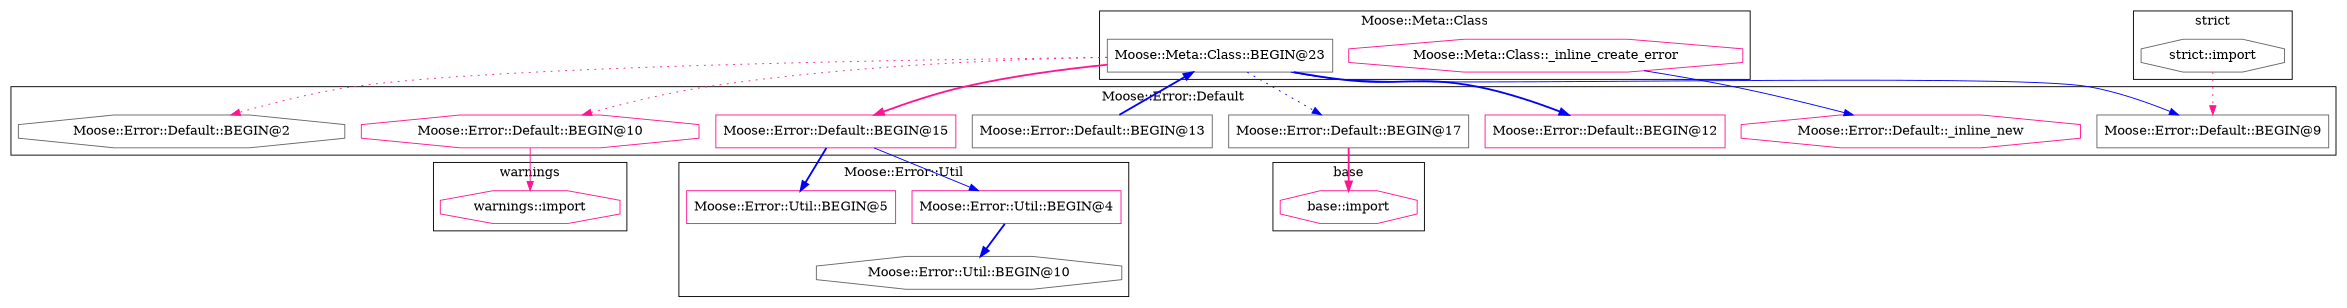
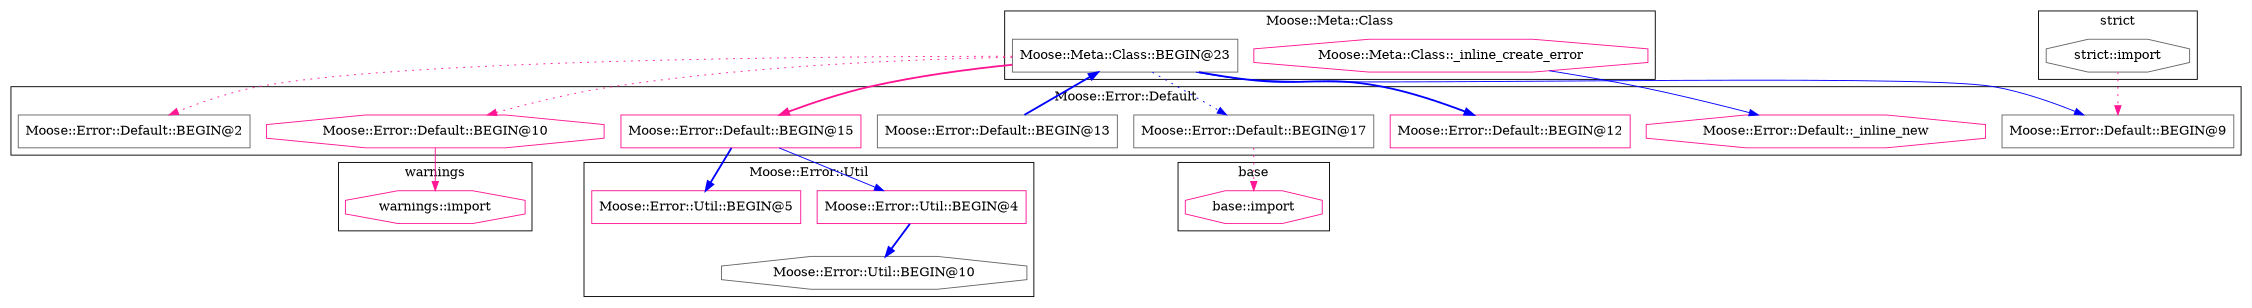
node "Moose::Error::Default::BEGIN@2": shape octagon -> box
edge "Moose::Error::Default::BEGIN@17" -> "base::import": style bold -> dotted
